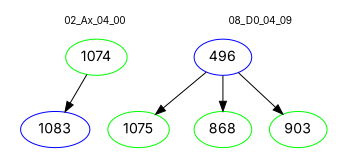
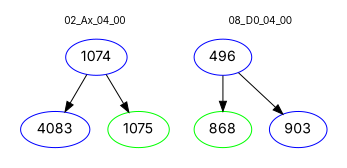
cluster "08_D0_04_09": label "08_D0_04_09" -> "08_D0_04_00"
node "1074": color green -> blue
edge "496" -> "1075": now "1074" -> "1075"
node "1083": label "1083" -> "4083"
node "903": color green -> blue
